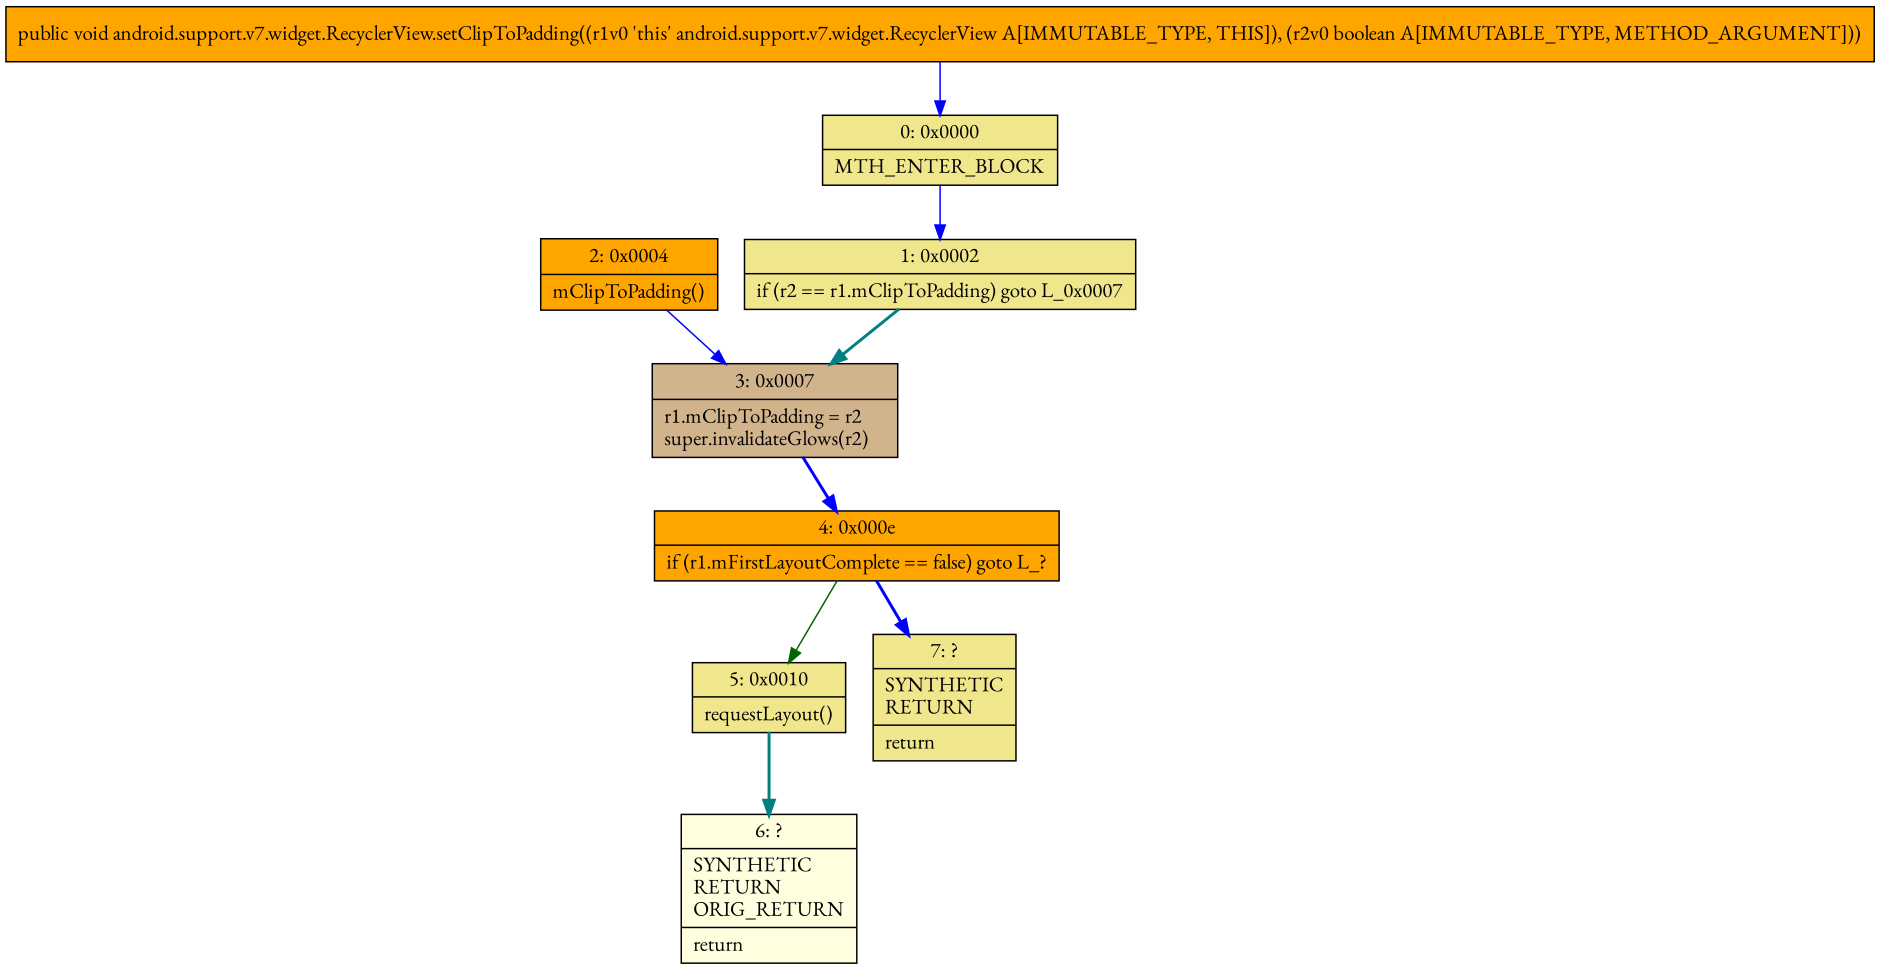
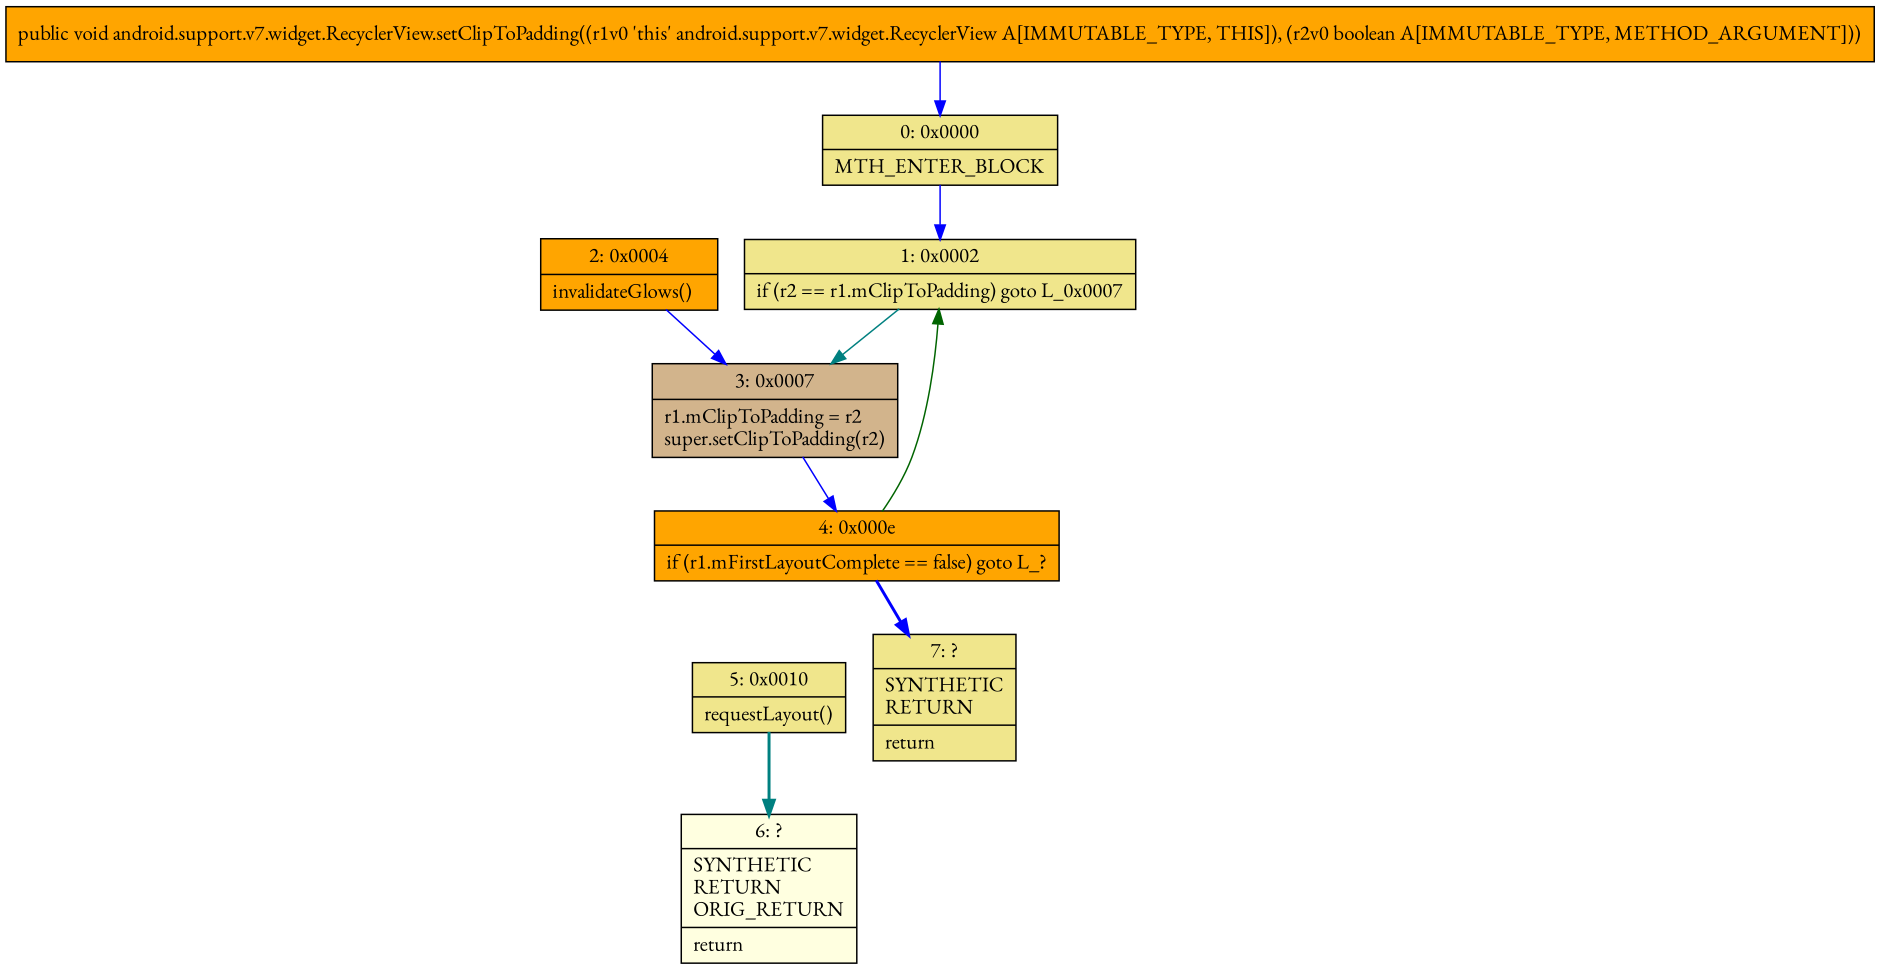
node "2: 0x0004": text "mClipToPadding()" -> "invalidateGlows()"
edge "1: 0x0002" -> "3: 0x0007": style bold -> solid
node "3: 0x0007": text "super.invalidateGlows(r2)" -> "super.setClipToPadding(r2)"
edge "3: 0x0007" -> "4: 0x000e": style bold -> solid
edge "4: 0x000e" -> "5: 0x0010": now "4: 0x000e" -> "1: 0x0002"
